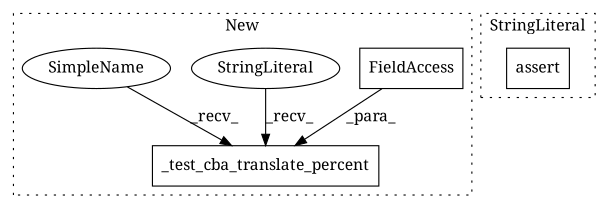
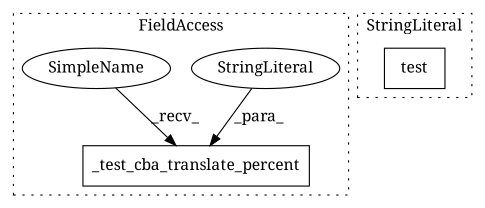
cluster "New": label "New" -> "FieldAccess"
node "FieldAccess": removed
node "assert": label "assert" -> "test"
edge "StringLiteral" -> "_test_cba_translate_percent": label "_recv_" -> "_para_"
